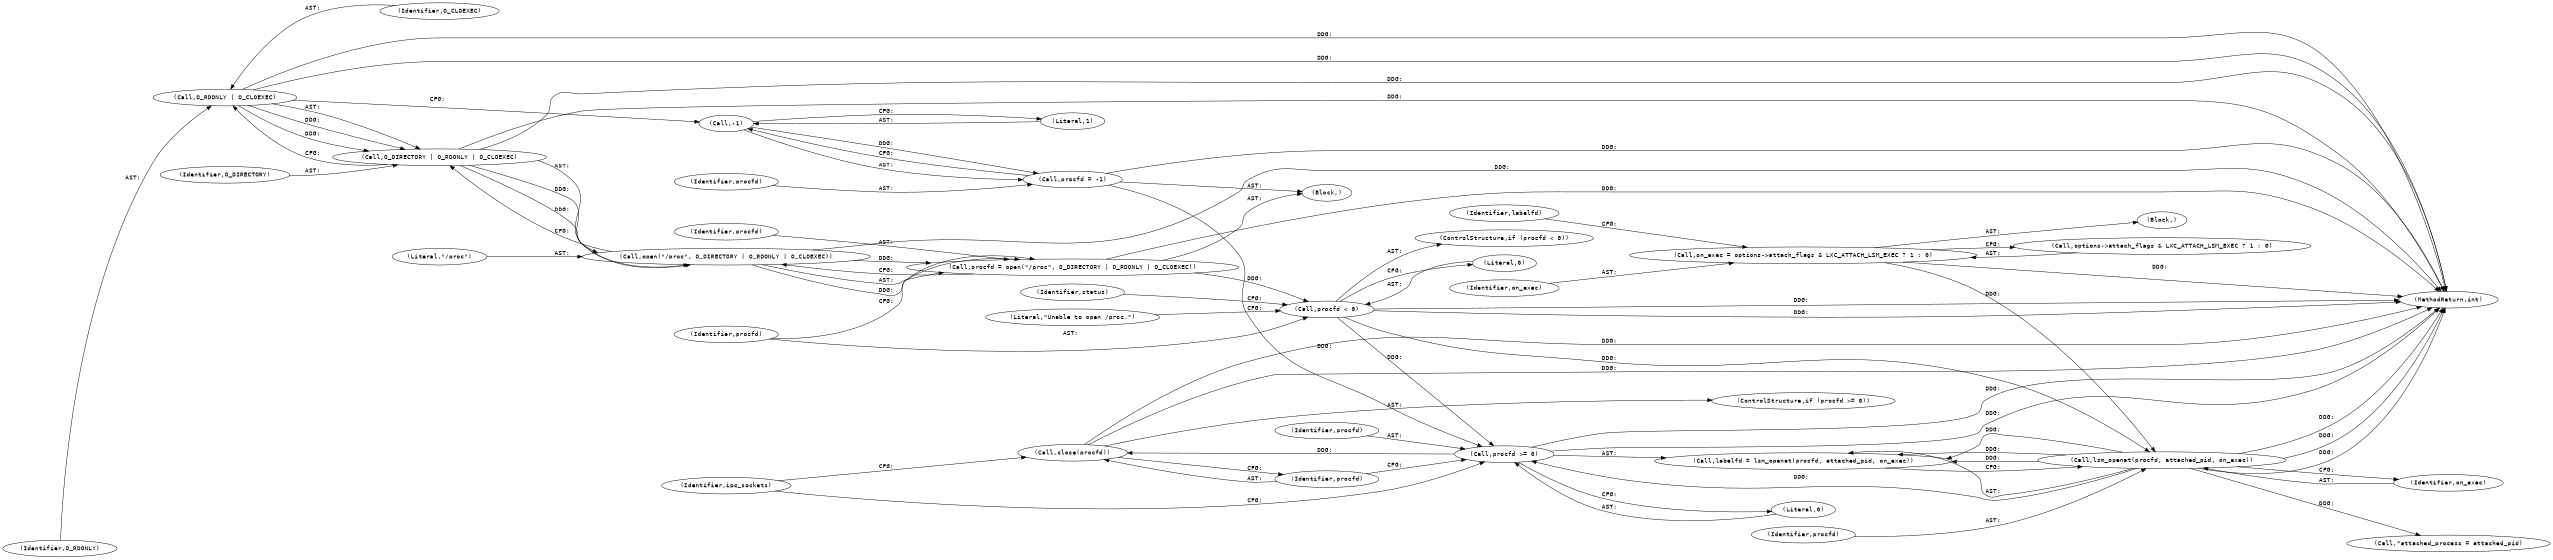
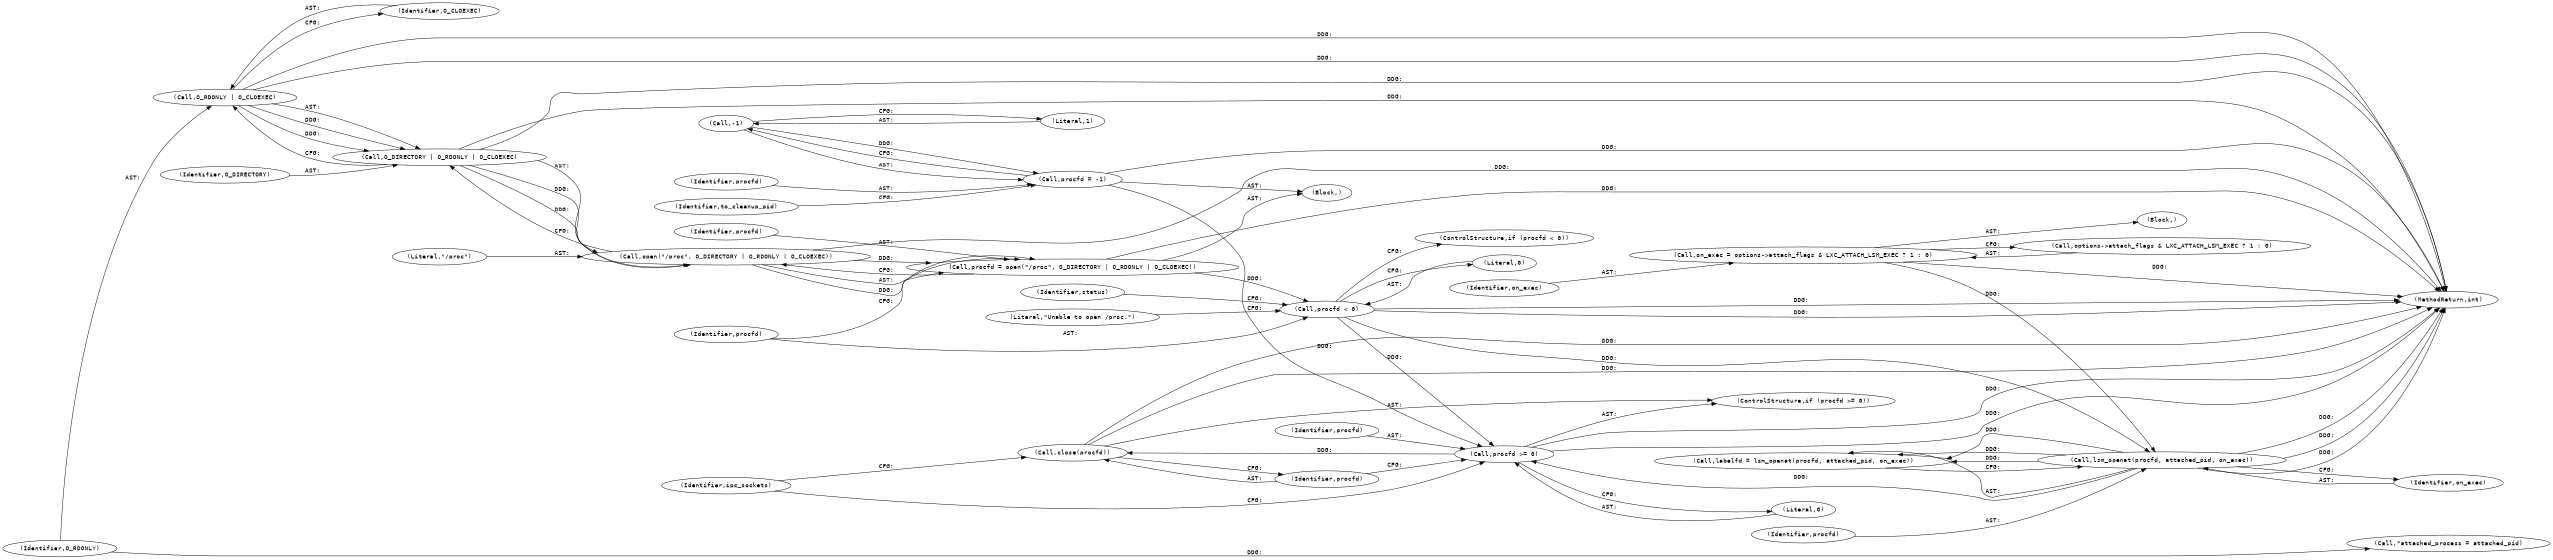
edge "(Call,O_RDONLY | O_CLOEXEC)" -> "(Call,-1)": now "(Call,O_RDONLY | O_CLOEXEC)" -> "(Identifier,O_CLOEXEC)"
node "(Identifier,to_cleanup_pid)": added
node "(Identifier,labelfd)": removed
edge "(Call,procfd < 0)" -> "(ControlStructure,if (procfd < 0))": label "AST: " -> "CFG: "
edge "(Call,procfd >= 0)" -> "(Call,labelfd = lsm_openat(procfd, attached_pid, on_exec))": now "(Call,procfd >= 0)" -> "(ControlStructure,if (procfd >= 0))"
edge "(Call,lsm_openat(procfd, attached_pid, on_exec))" -> "(Call,*attached_process = attached_pid)": now "(Identifier,O_RDONLY)" -> "(Call,*attached_process = attached_pid)"
